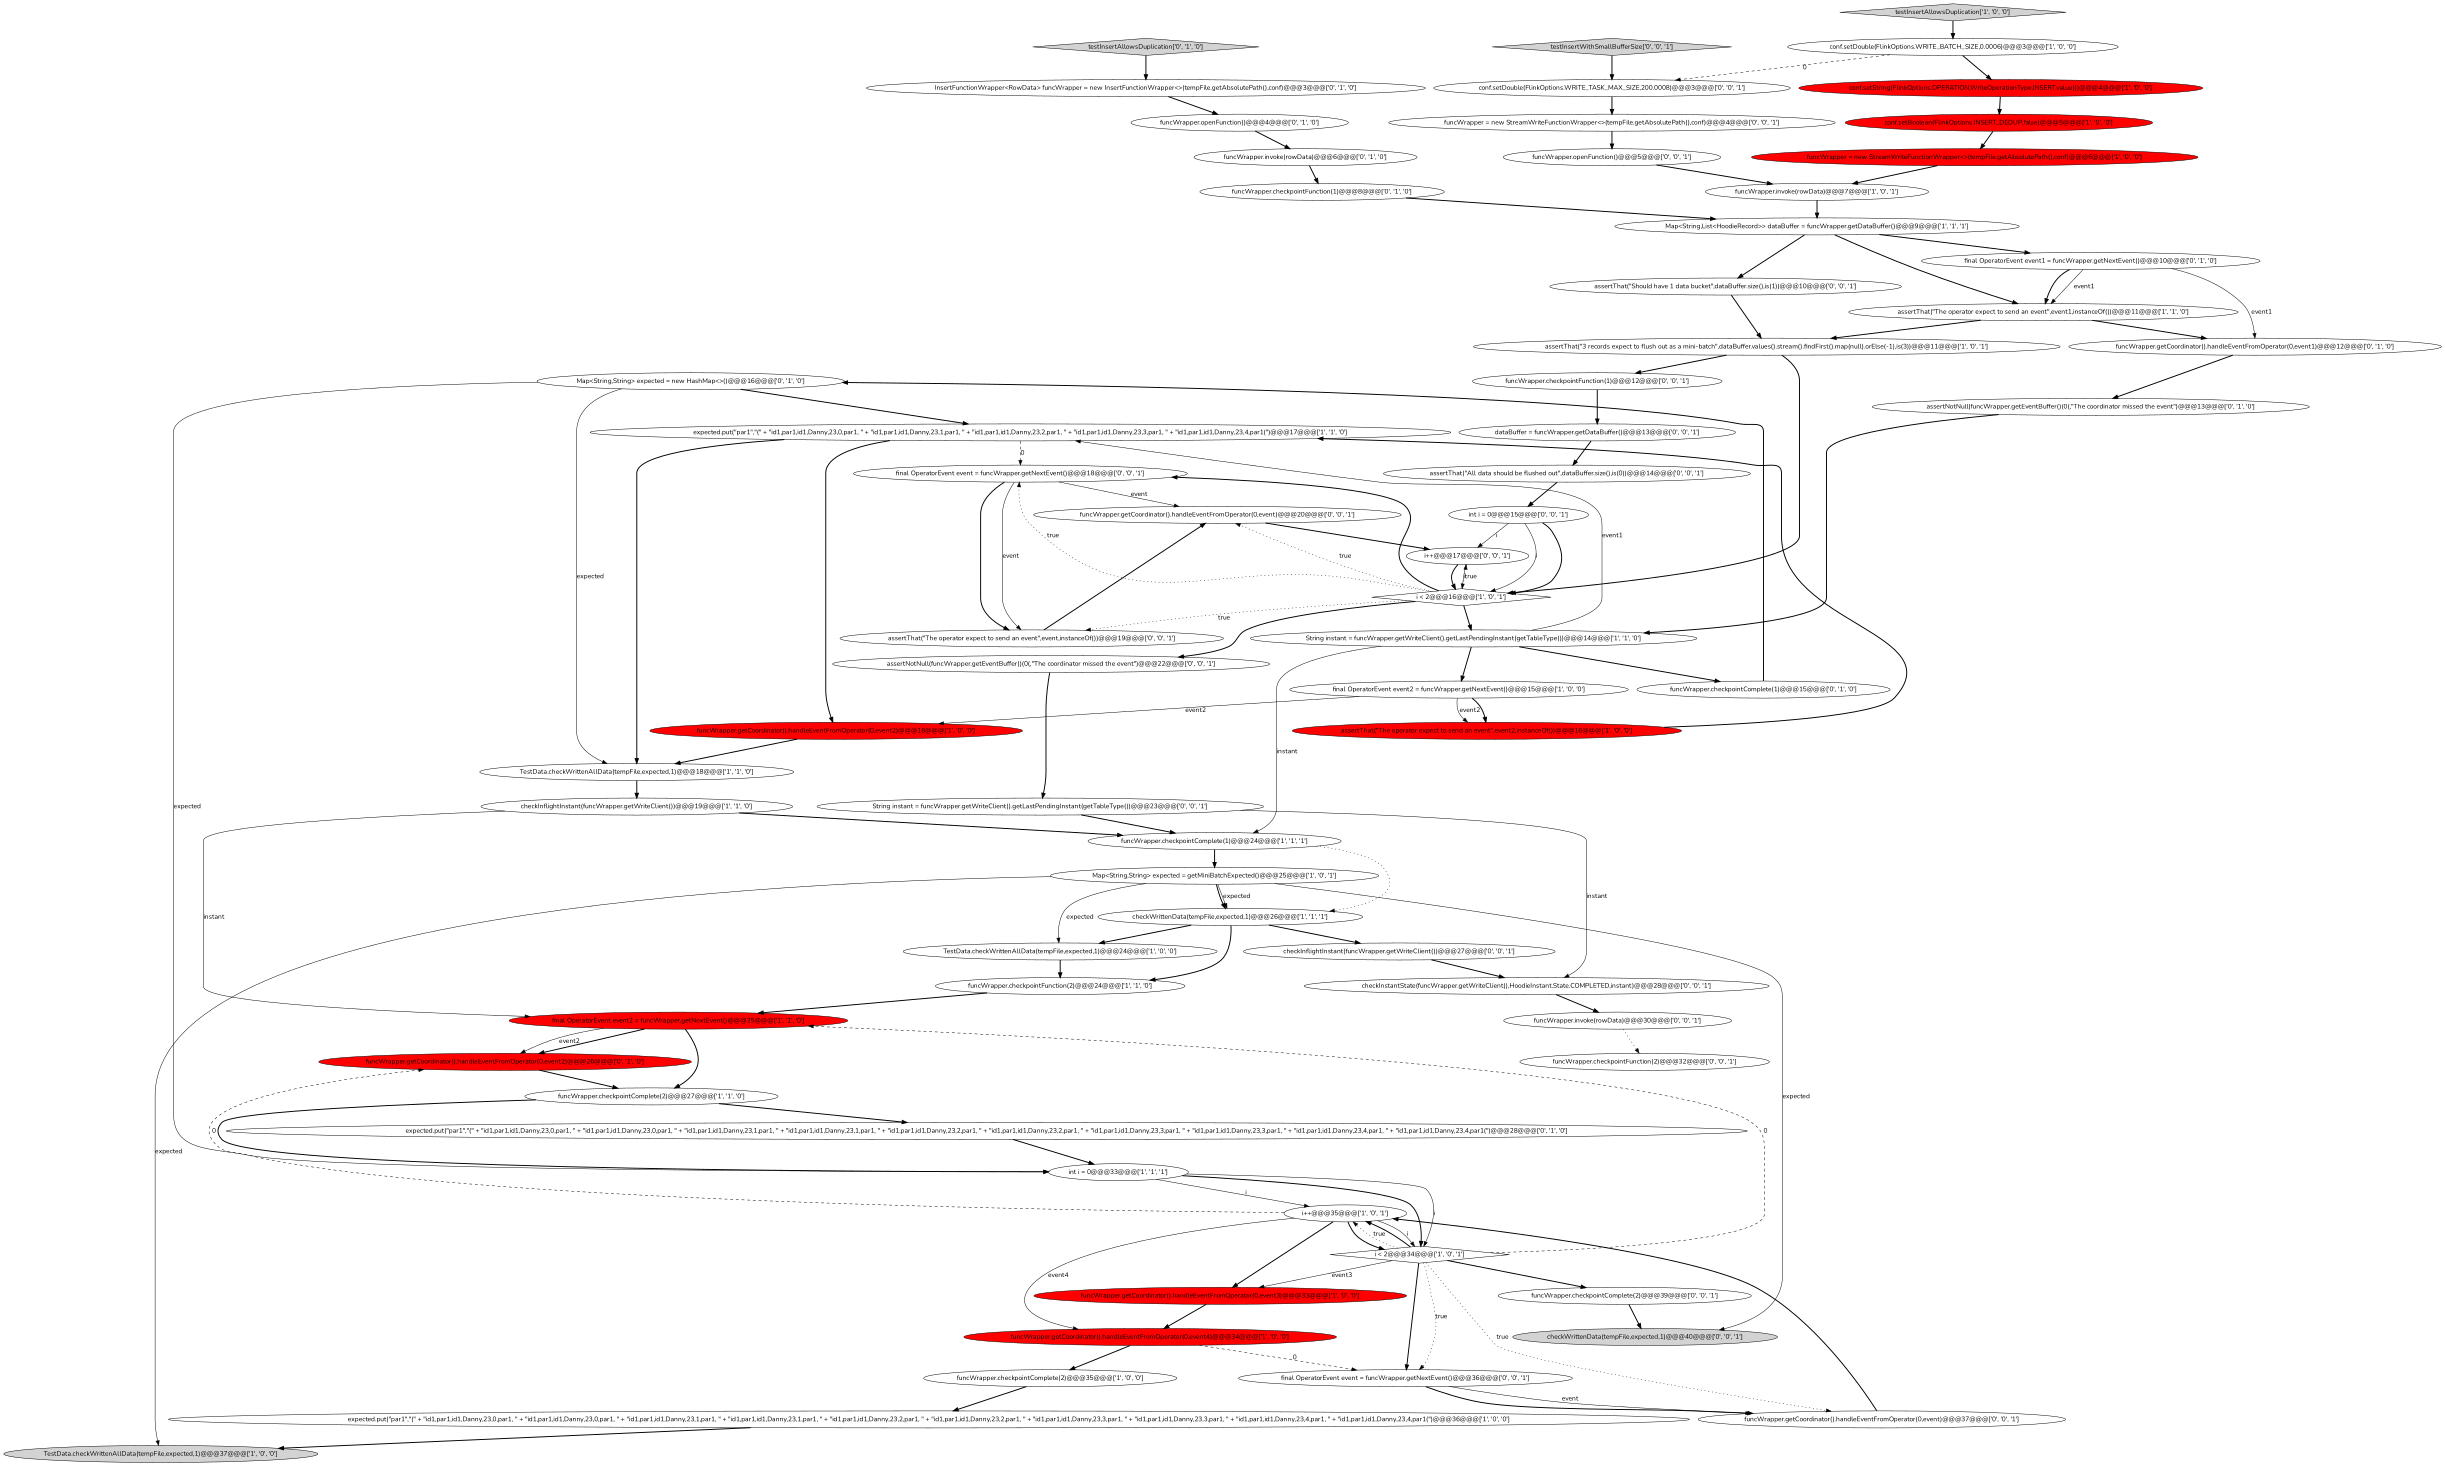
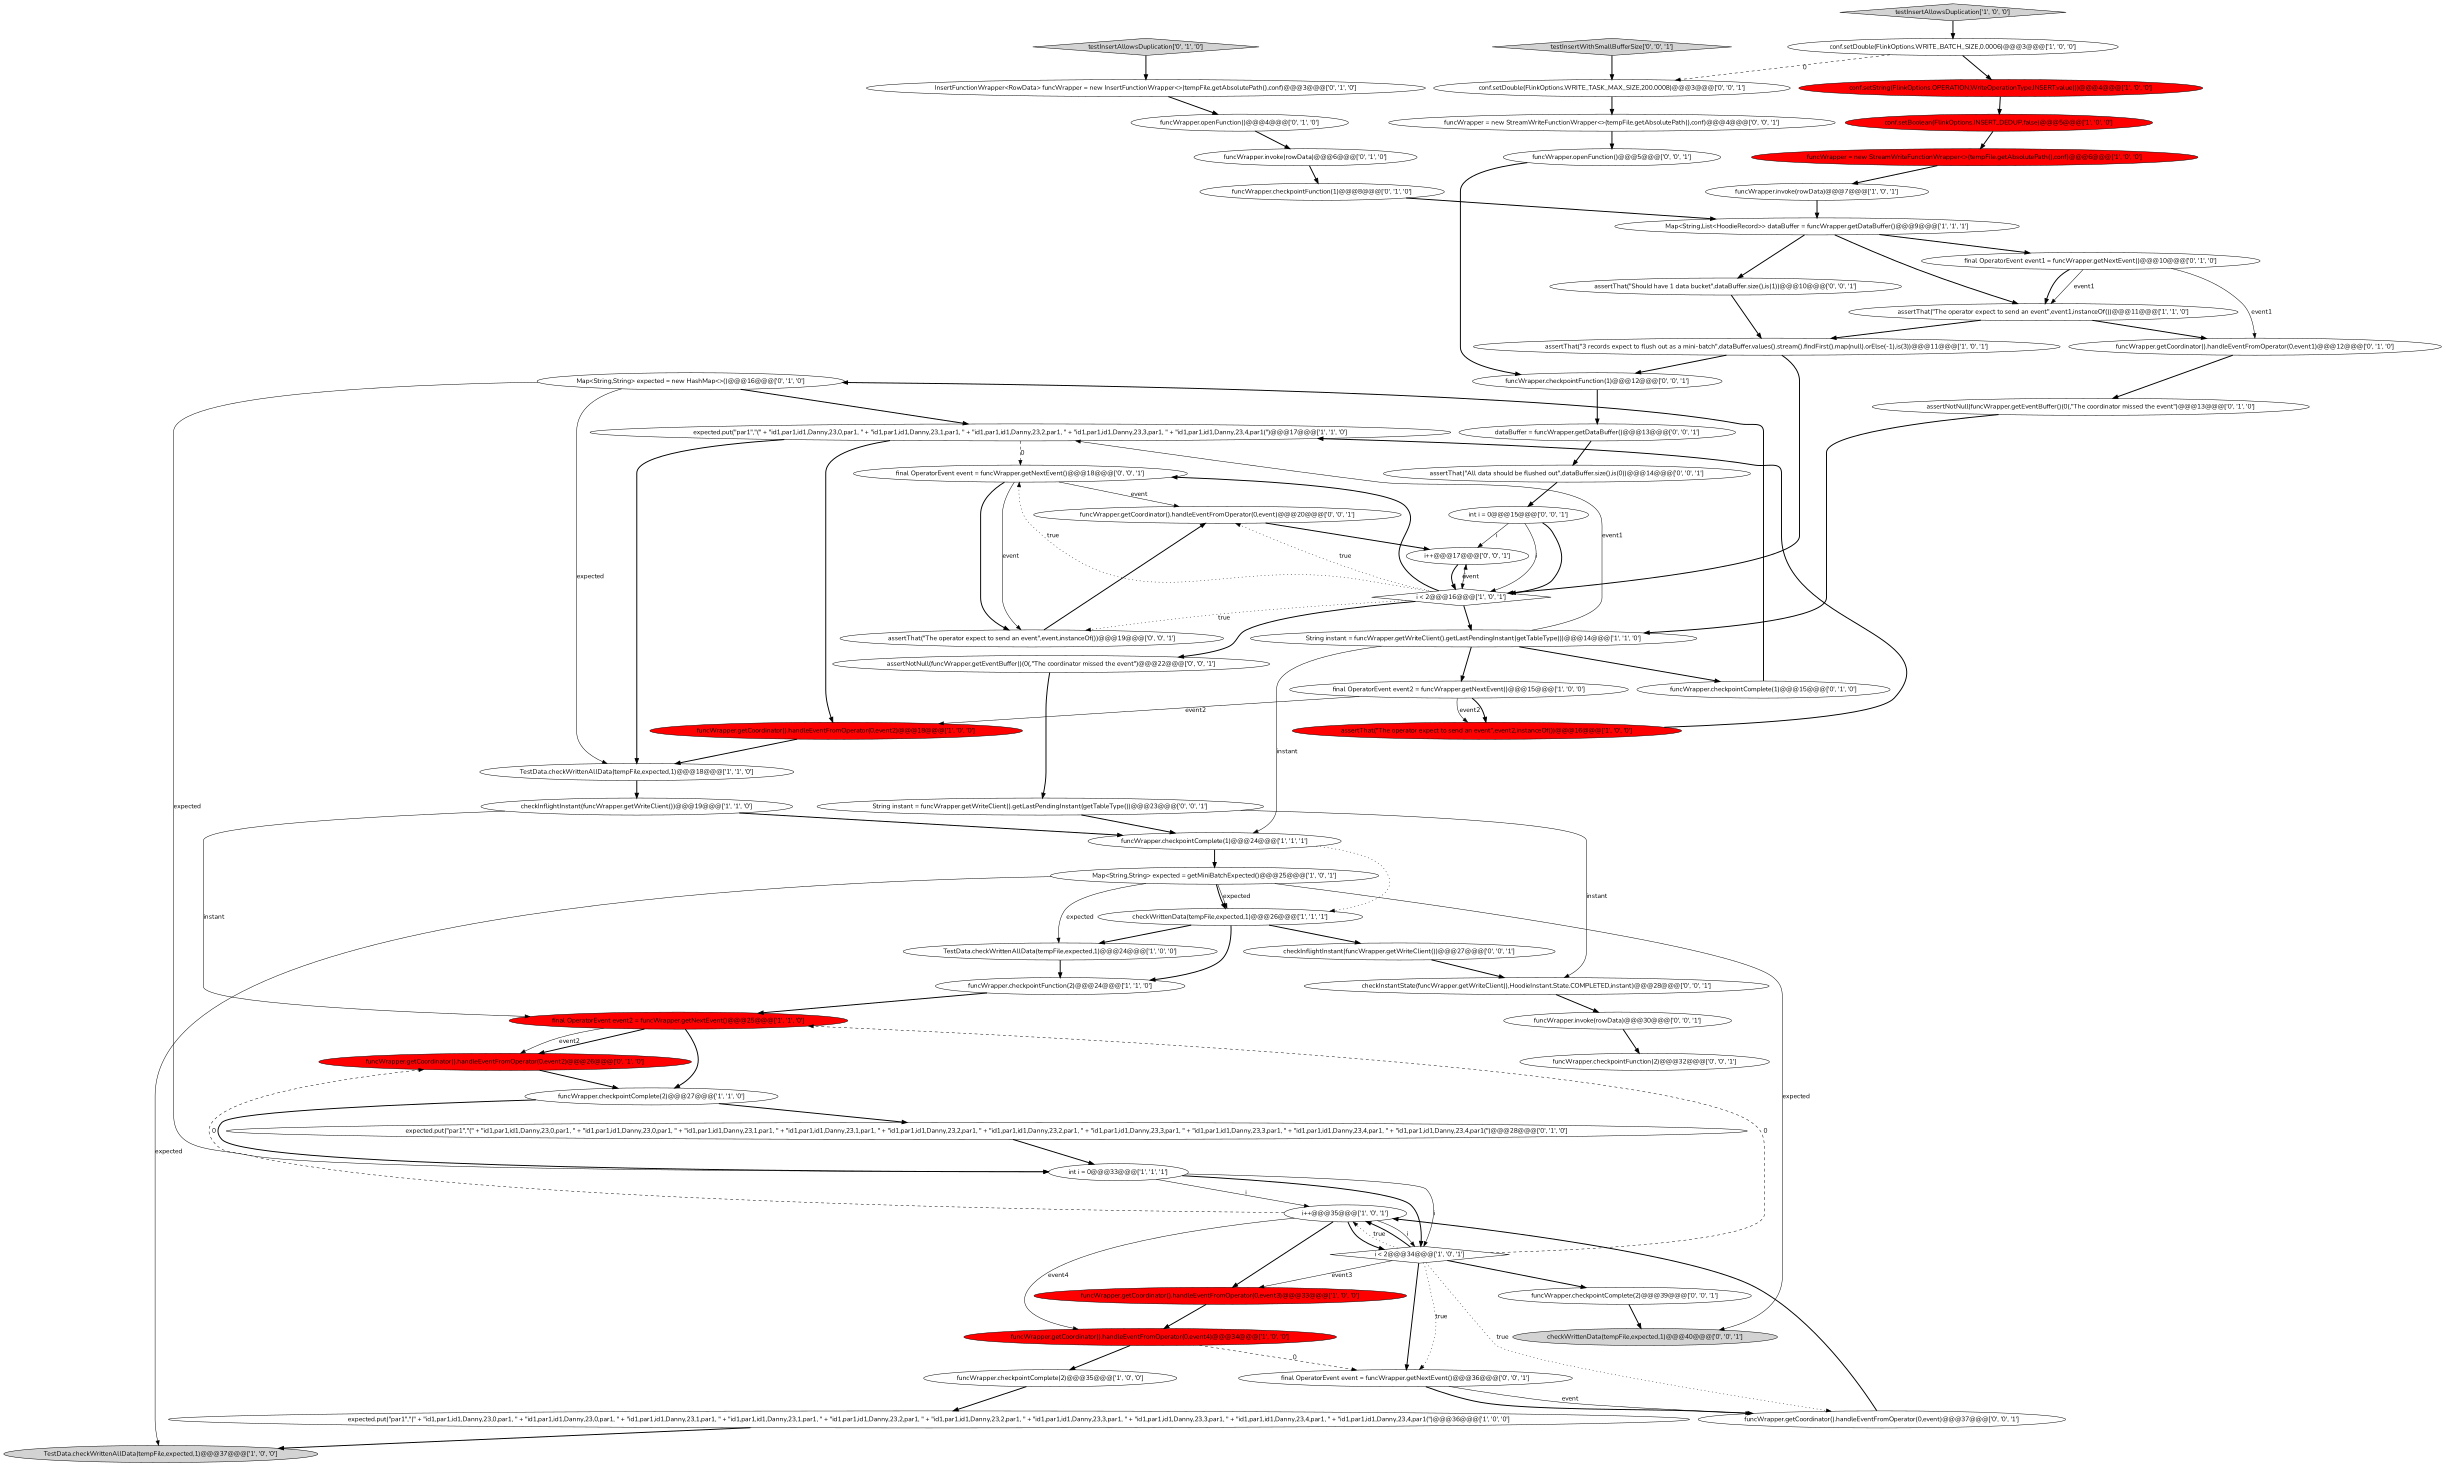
edge "funcWrapper.openFunction()@@@5@@@['0', '0', '1']" -> "funcWrapper.invoke(rowData)@@@7@@@['1', '0', '1']": now "funcWrapper.openFunction()@@@5@@@['0', '0', '1']" -> "funcWrapper.checkpointFunction(1)@@@12@@@['0', '0', '1']"
edge "i < 2@@@16@@@['1', '0', '1']" -> "i++@@@17@@@['0', '0', '1']": label "true" -> "event"
edge "funcWrapper.invoke(rowData)@@@30@@@['0', '0', '1']" -> "funcWrapper.checkpointFunction(2)@@@32@@@['0', '0', '1']": style dotted -> bold
